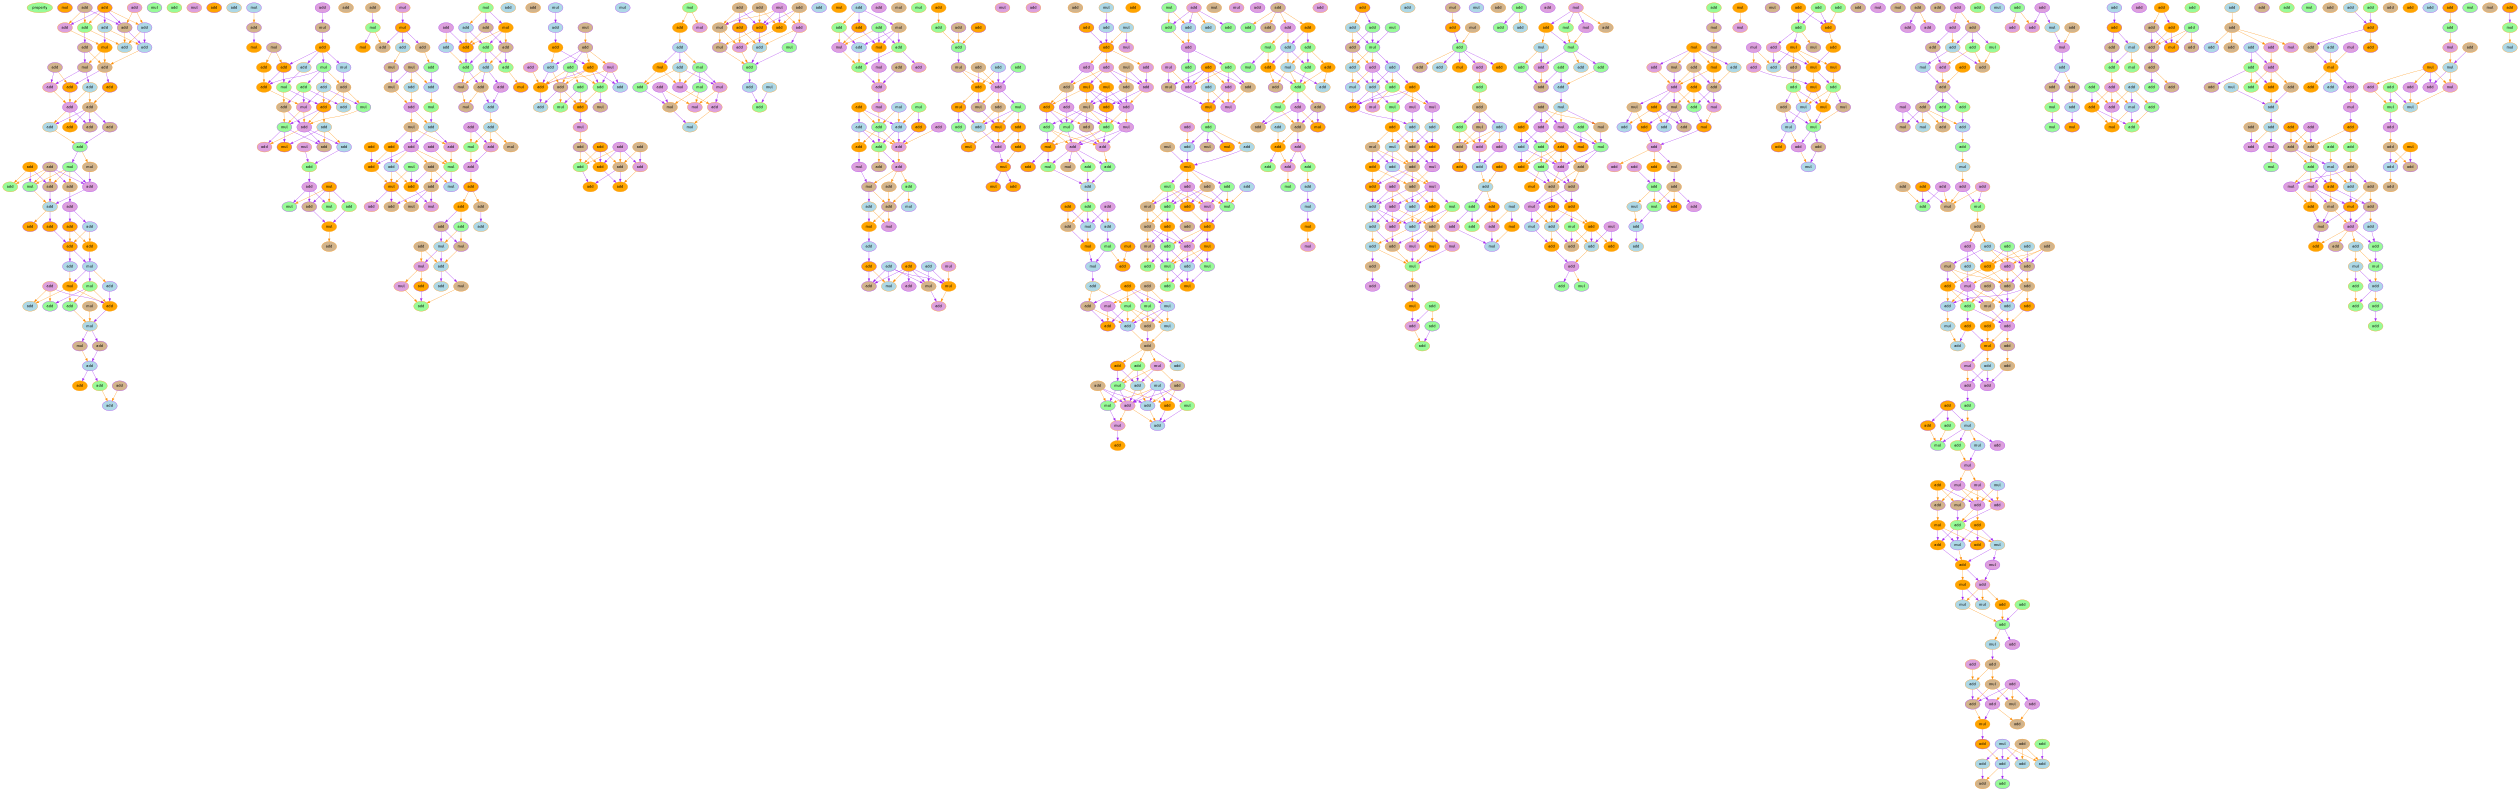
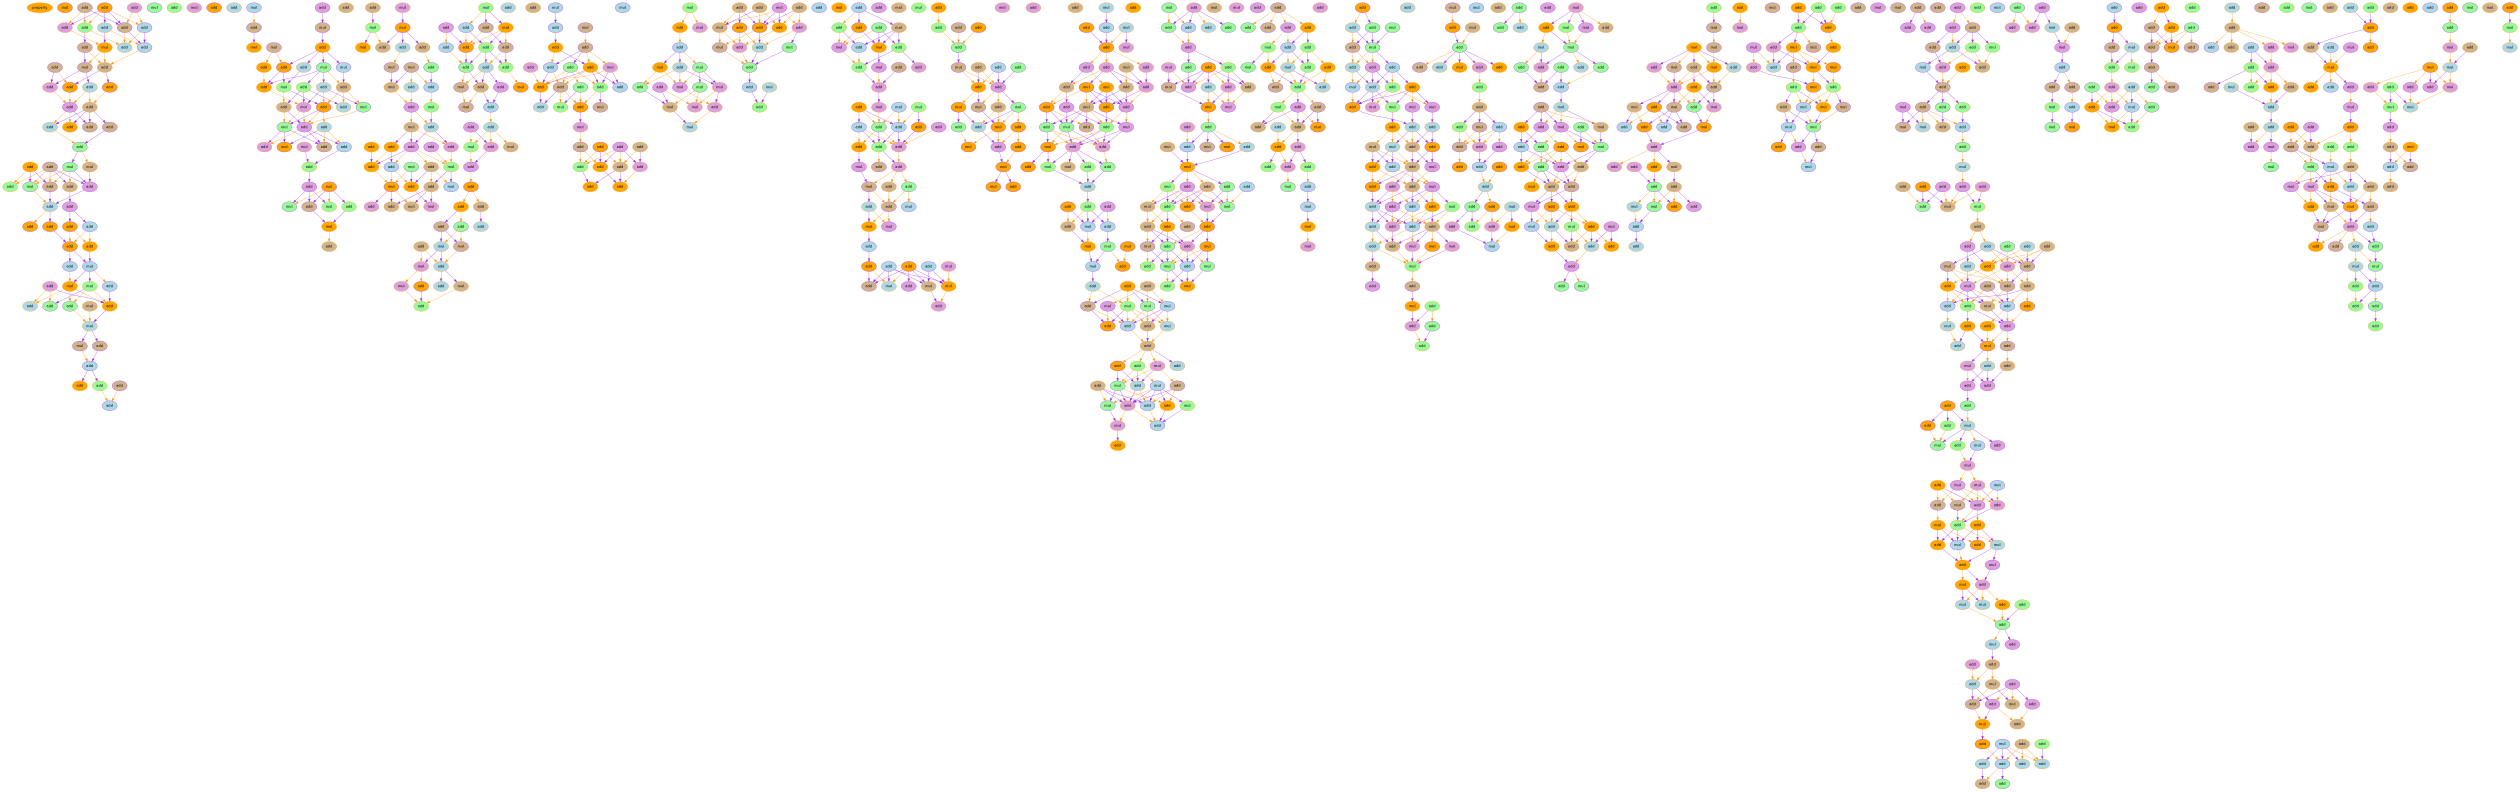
node "property": fillcolor palegreen -> orange
